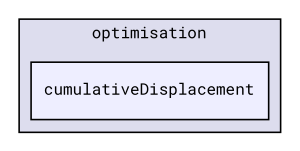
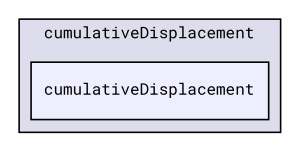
cluster "optimisation": label "optimisation" -> "cumulativeDisplacement"
